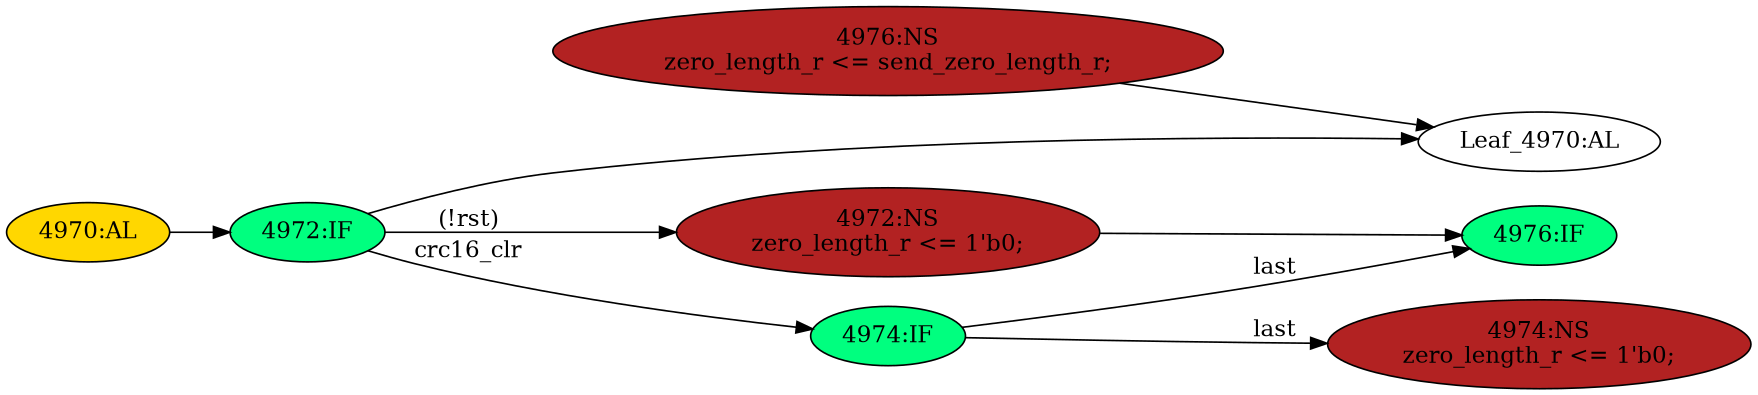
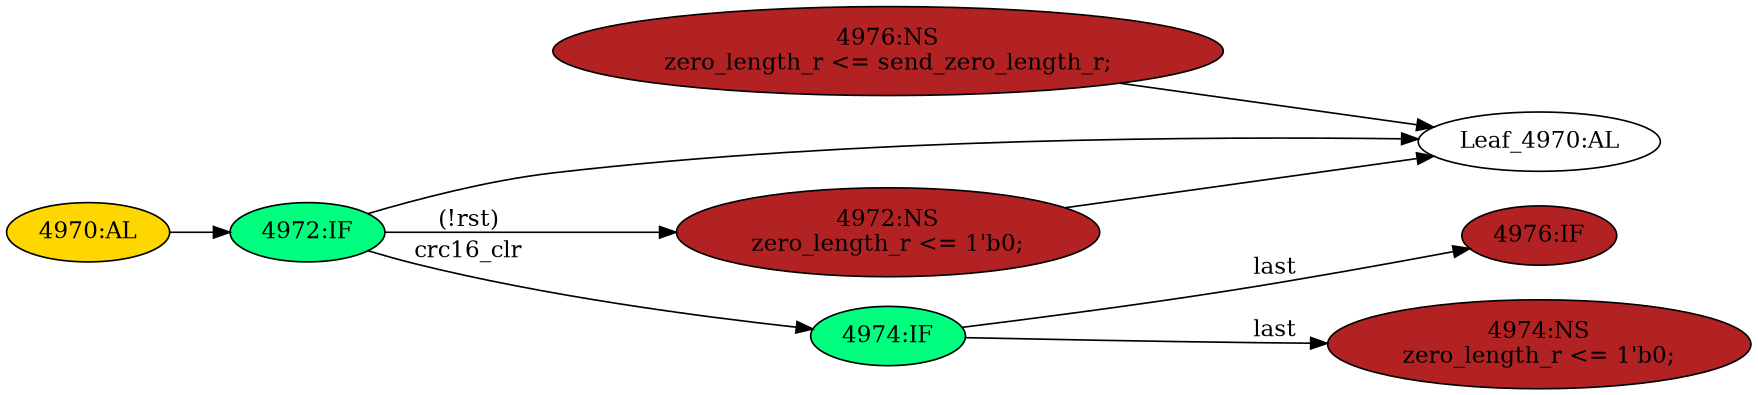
edge "4972:NS zero_length_r <= 1'b0;" -> "4976:IF": now "4972:NS zero_length_r <= 1'b0;" -> "Leaf_4970:AL"
node "4976:IF": fillcolor springgreen -> firebrick
